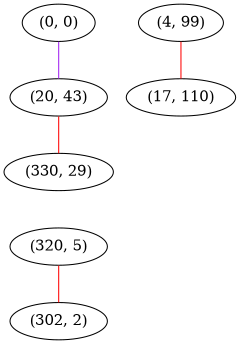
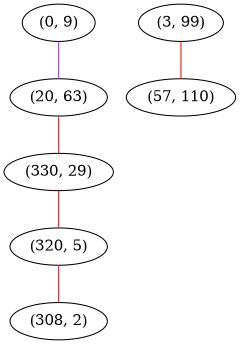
node "(0, 0)": label "(0, 0)" -> "(0, 9)"
node "(4, 99)": label "(4, 99)" -> "(3, 99)"
node "(20, 43)": label "(20, 43)" -> "(20, 63)"
node "(17, 110)": label "(17, 110)" -> "(57, 110)"
edge "(330, 29)" -- "(320, 5)": added
node "(302, 2)": label "(302, 2)" -> "(308, 2)"
